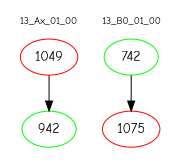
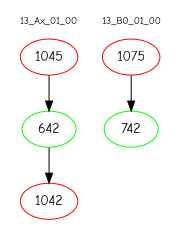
node "1049": label "1049" -> "1045"
edge "742" -> "1075": reversed
node "942": label "942" -> "642"
node "1042": added
